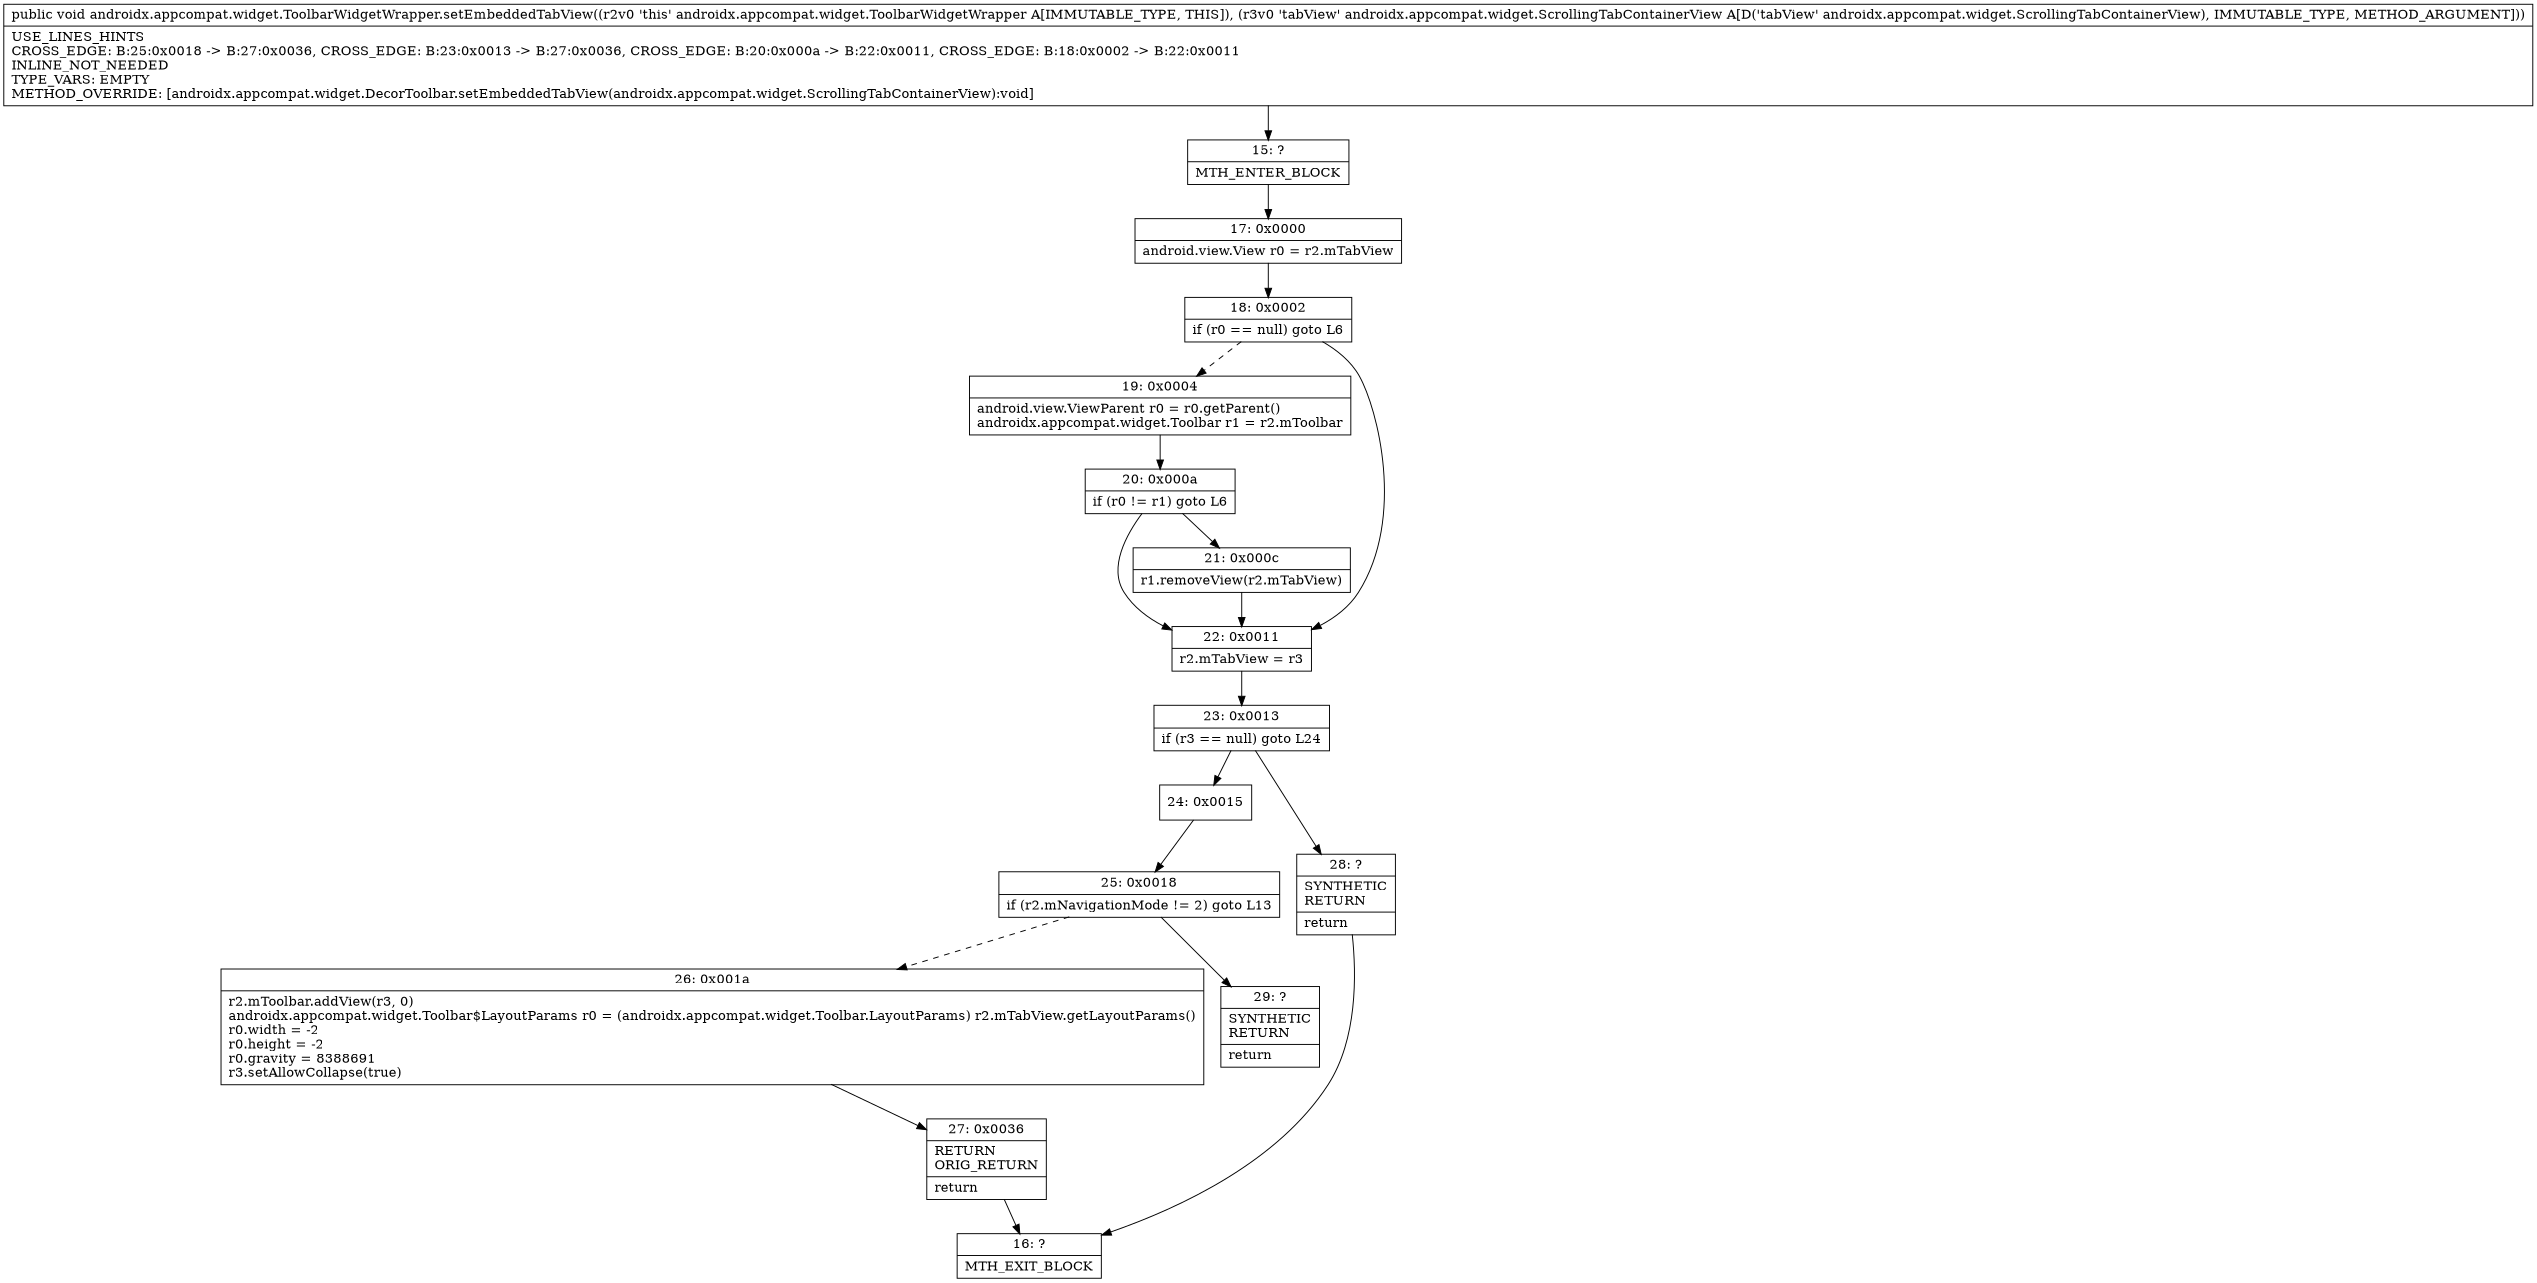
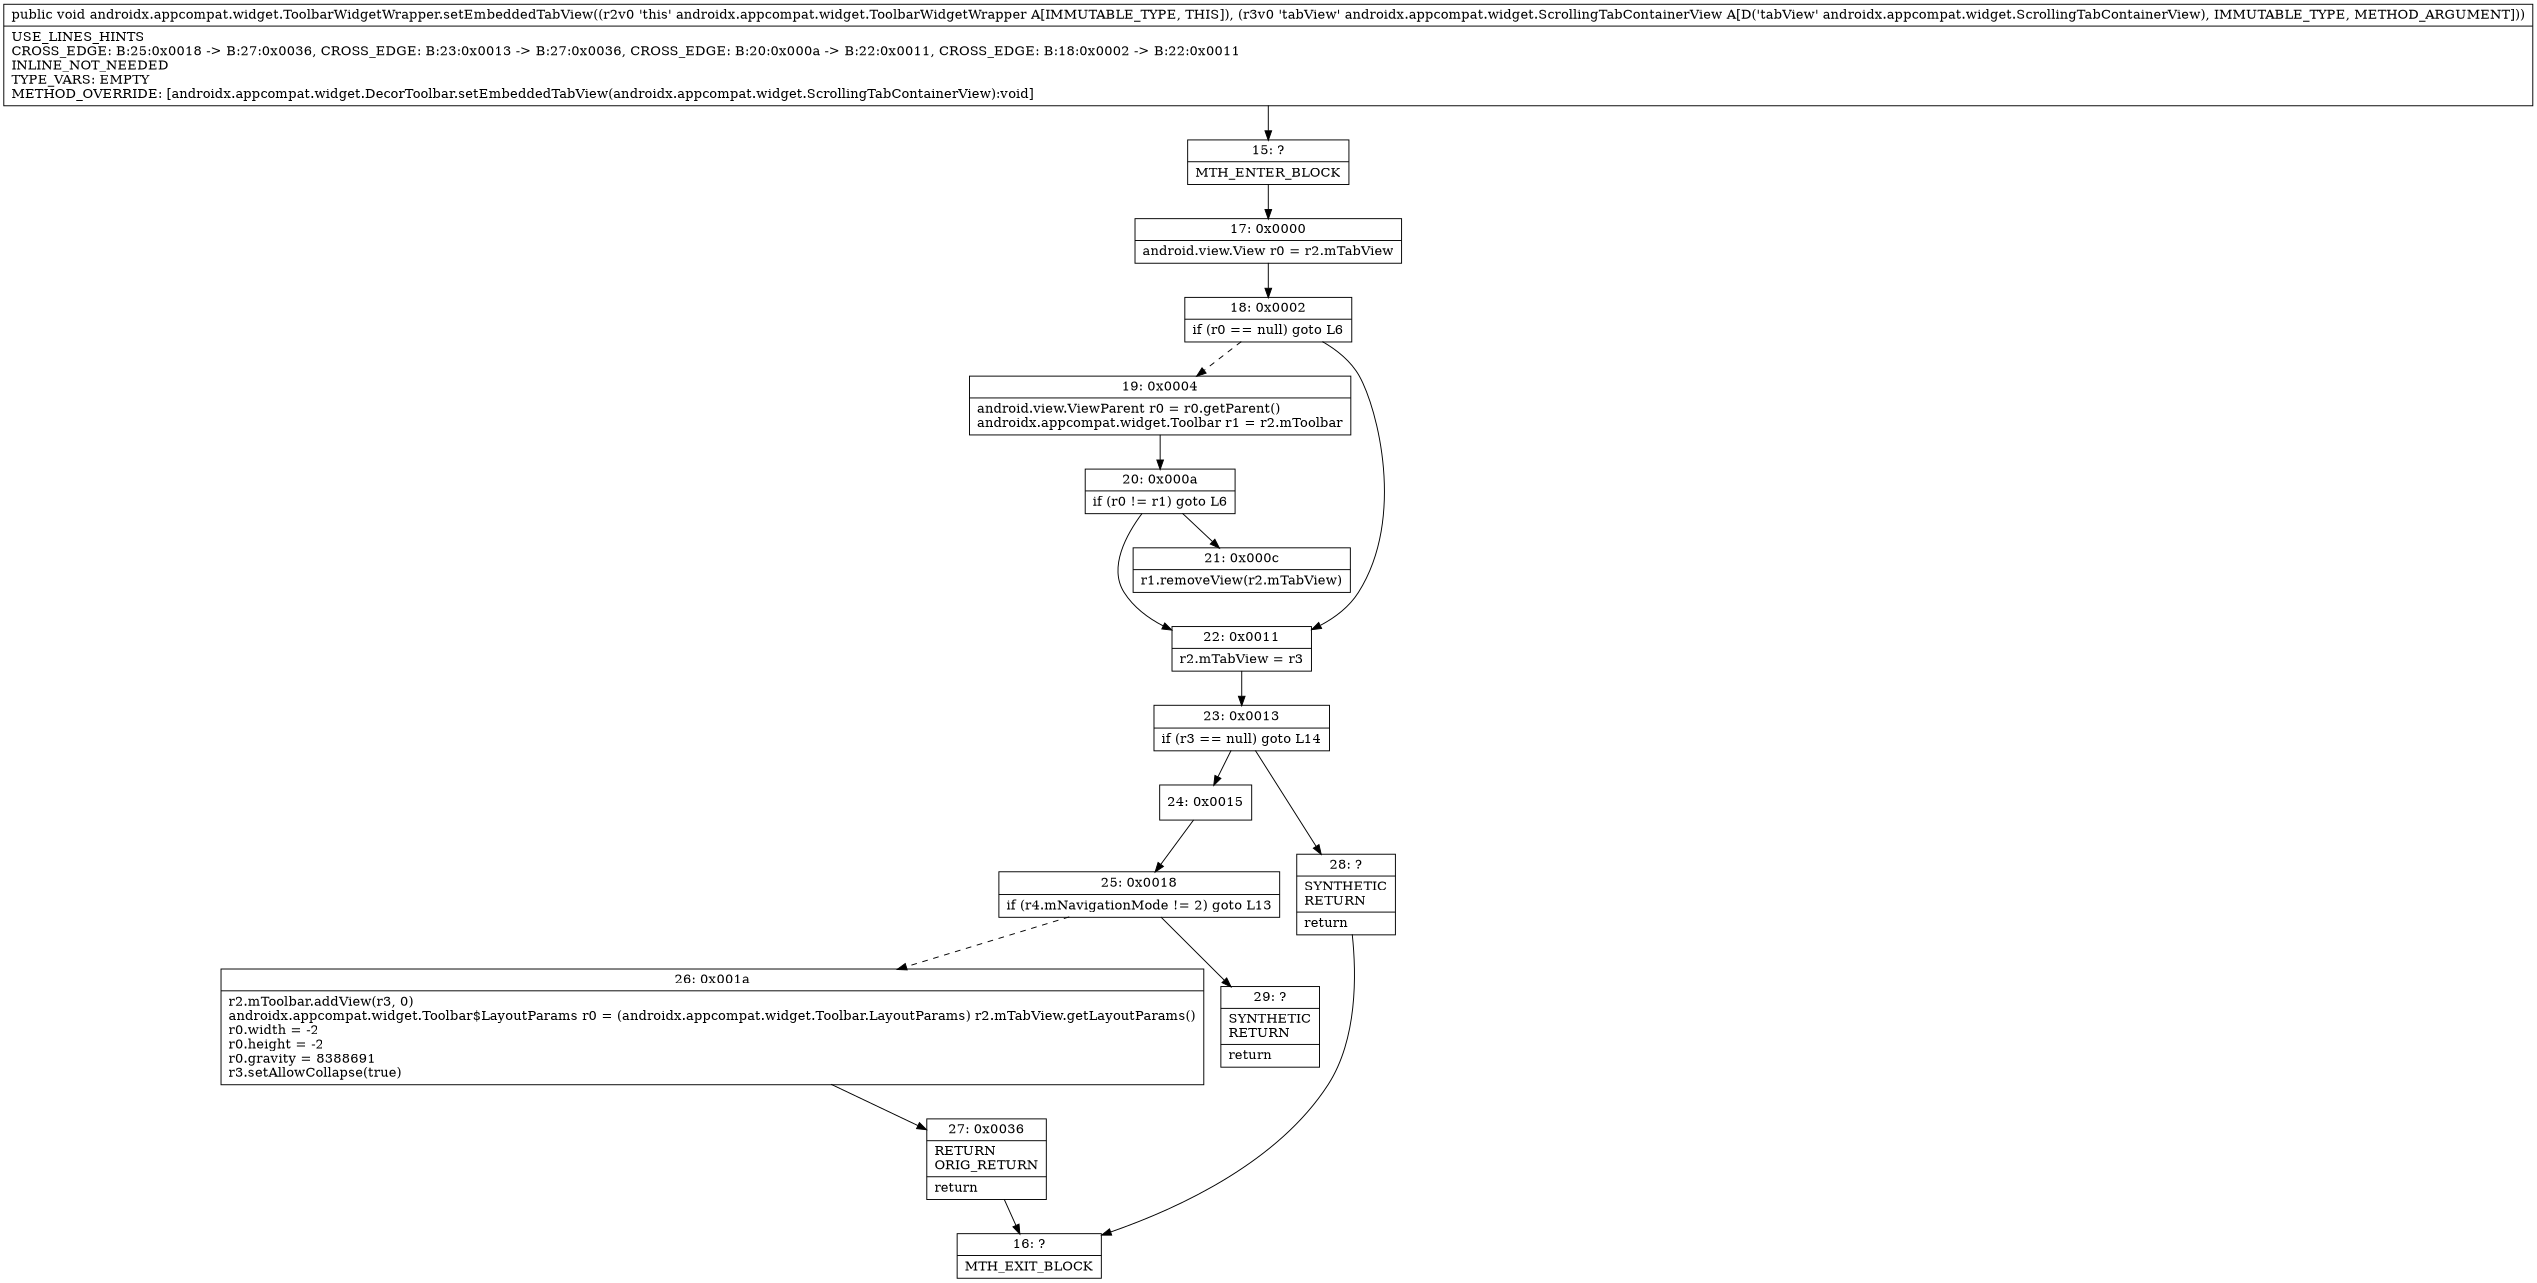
edge "21: 0x000c" -> "22: 0x0011": removed
node "23: 0x0013": text "if (r3 == null) goto L24" -> "if (r3 == null) goto L14"
node "25: 0x0018": text "if (r2.mNavigationMode != 2) goto L13" -> "if (r4.mNavigationMode != 2) goto L13"
